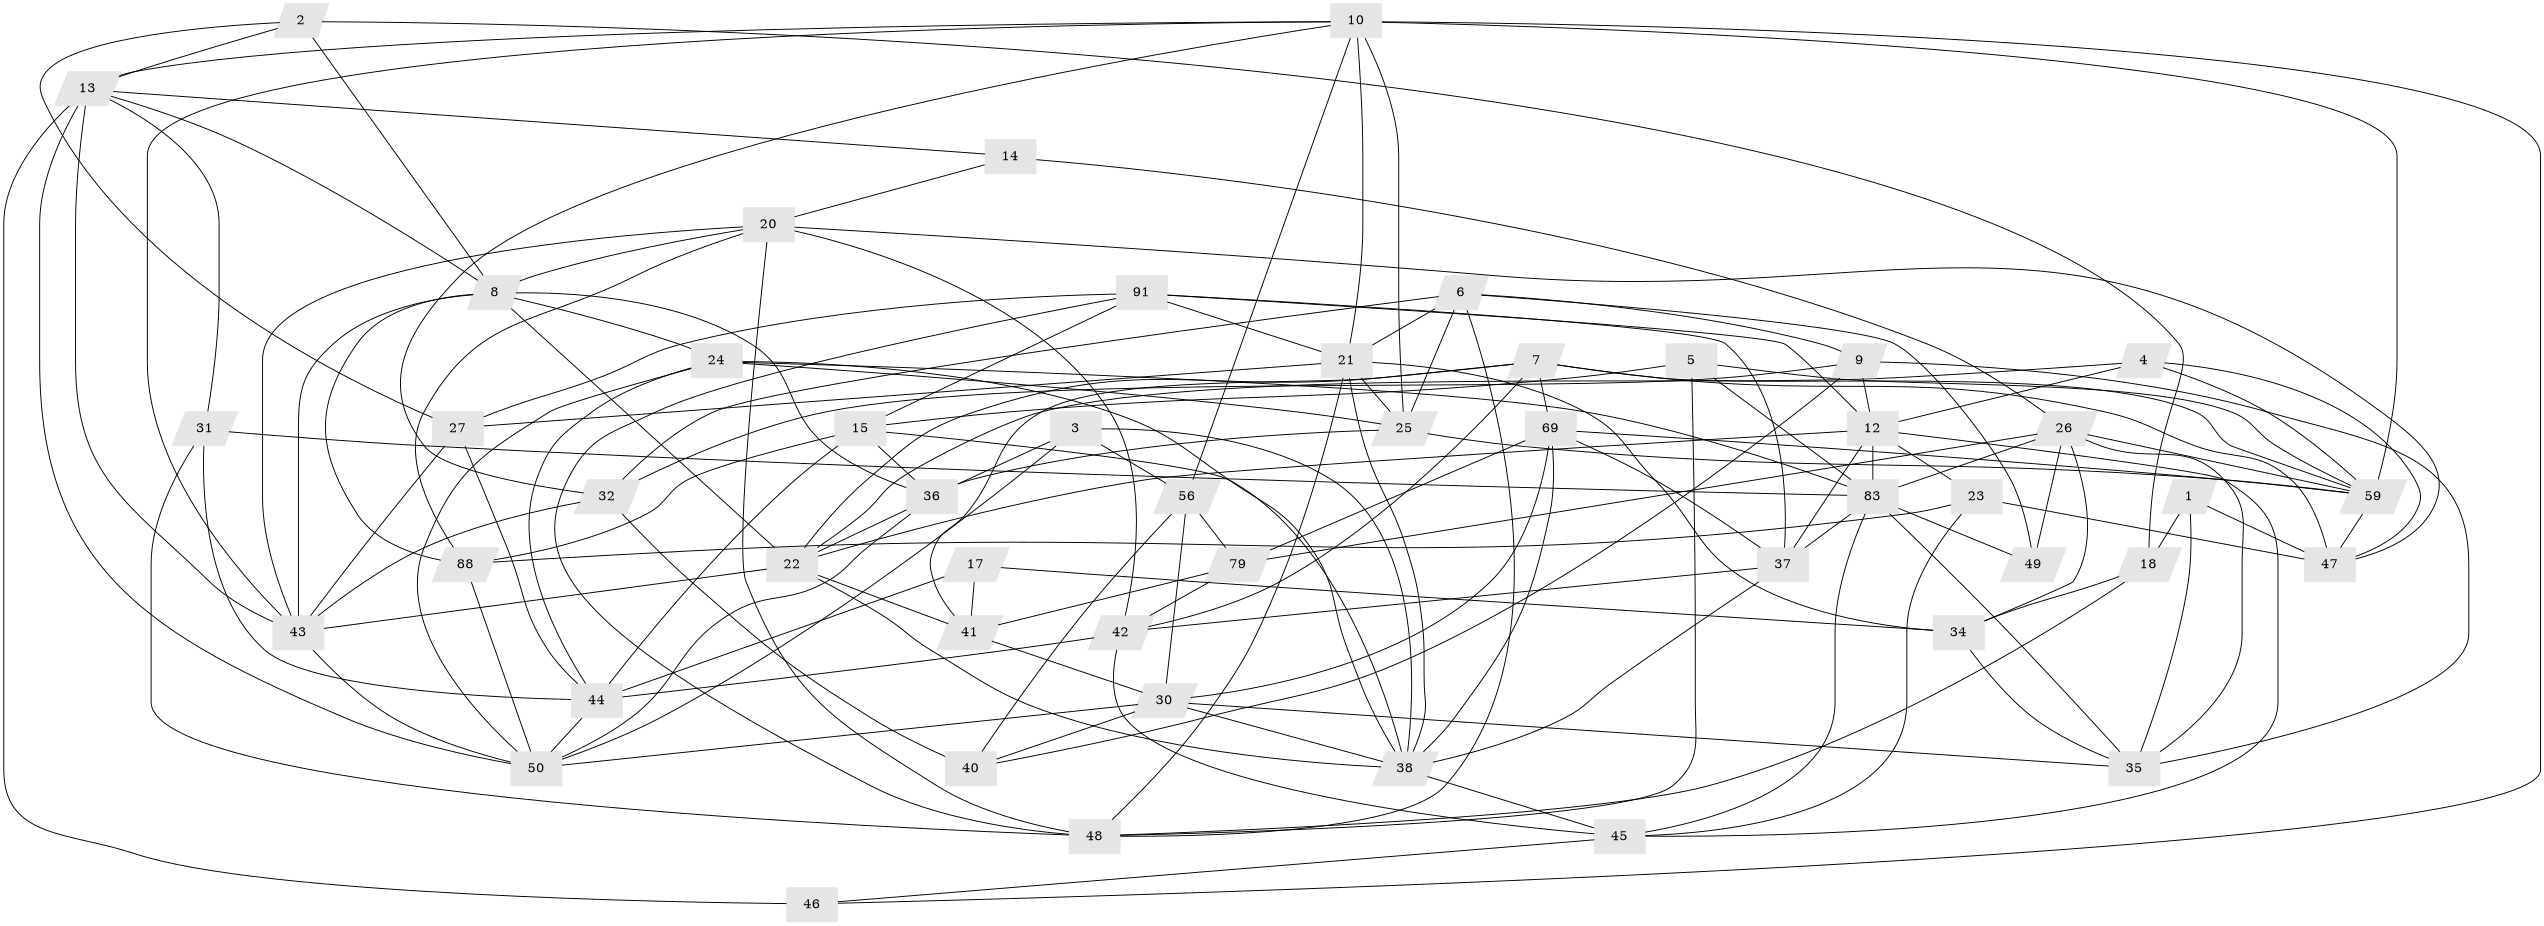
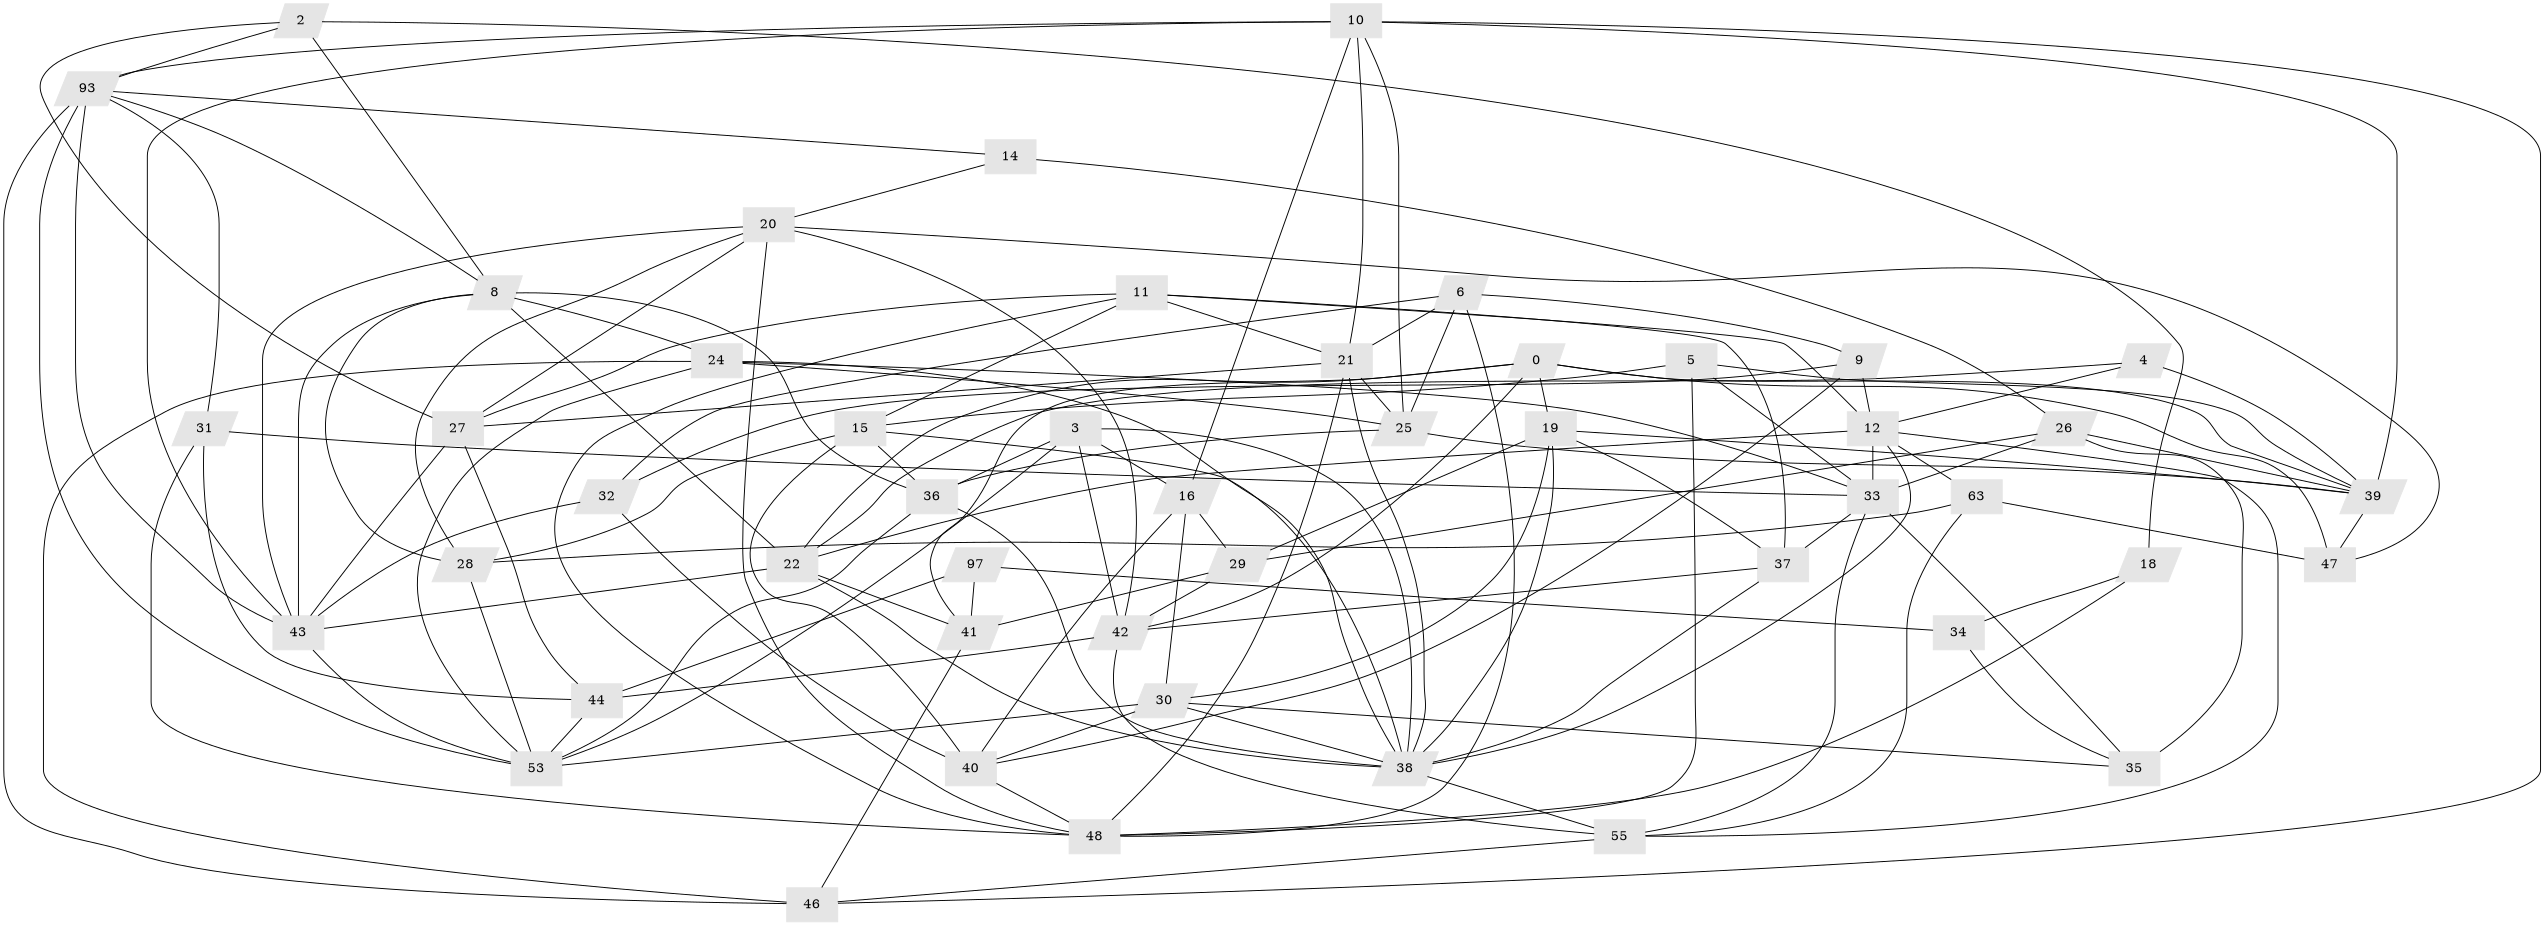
node "13": label "13" -> "93"
edge "10" -- "32": removed
edge "20" -- "8": now "20" -- "27"
node "91": label "91" -> "11"
node "7": label "7" -> "0"
edge "4" -- "47": removed
node "69": label "69" -> "19"
edge "9" -- "35": removed
edge "24" -- "44": now "24" -- "46"
node "56": label "56" -> "16"
node "83": label "83" -> "33"
node "23": label "23" -> "63"
node "1": removed
node "59": label "59" -> "39"
edge "12" -- "37": now "12" -- "38"
edge "21" -- "34": removed
edge "36" -- "22": now "36" -- "38"
edge "3" -- "42": added
edge "15" -- "44": now "15" -- "40"
edge "26" -- "34": removed
node "88": label "88" -> "28"
node "17": label "17" -> "97"
node "79": label "79" -> "29"
node "49": removed
edge "41" -- "30": now "41" -- "46"
node "50": label "50" -> "53"
edge "40" -- "48": added
node "45": label "45" -> "55"
